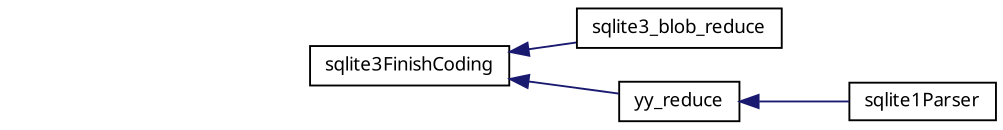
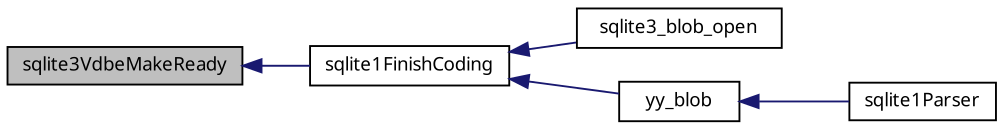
node "sqlite3_blob_reduce": label "sqlite3_blob_reduce" -> "sqlite3_blob_open"
node "sqlite3VdbeMakeReady": added
node "sqlite3FinishCoding": label "sqlite3FinishCoding" -> "sqlite1FinishCoding"
node "yy_reduce": label "yy_reduce" -> "yy_blob"
